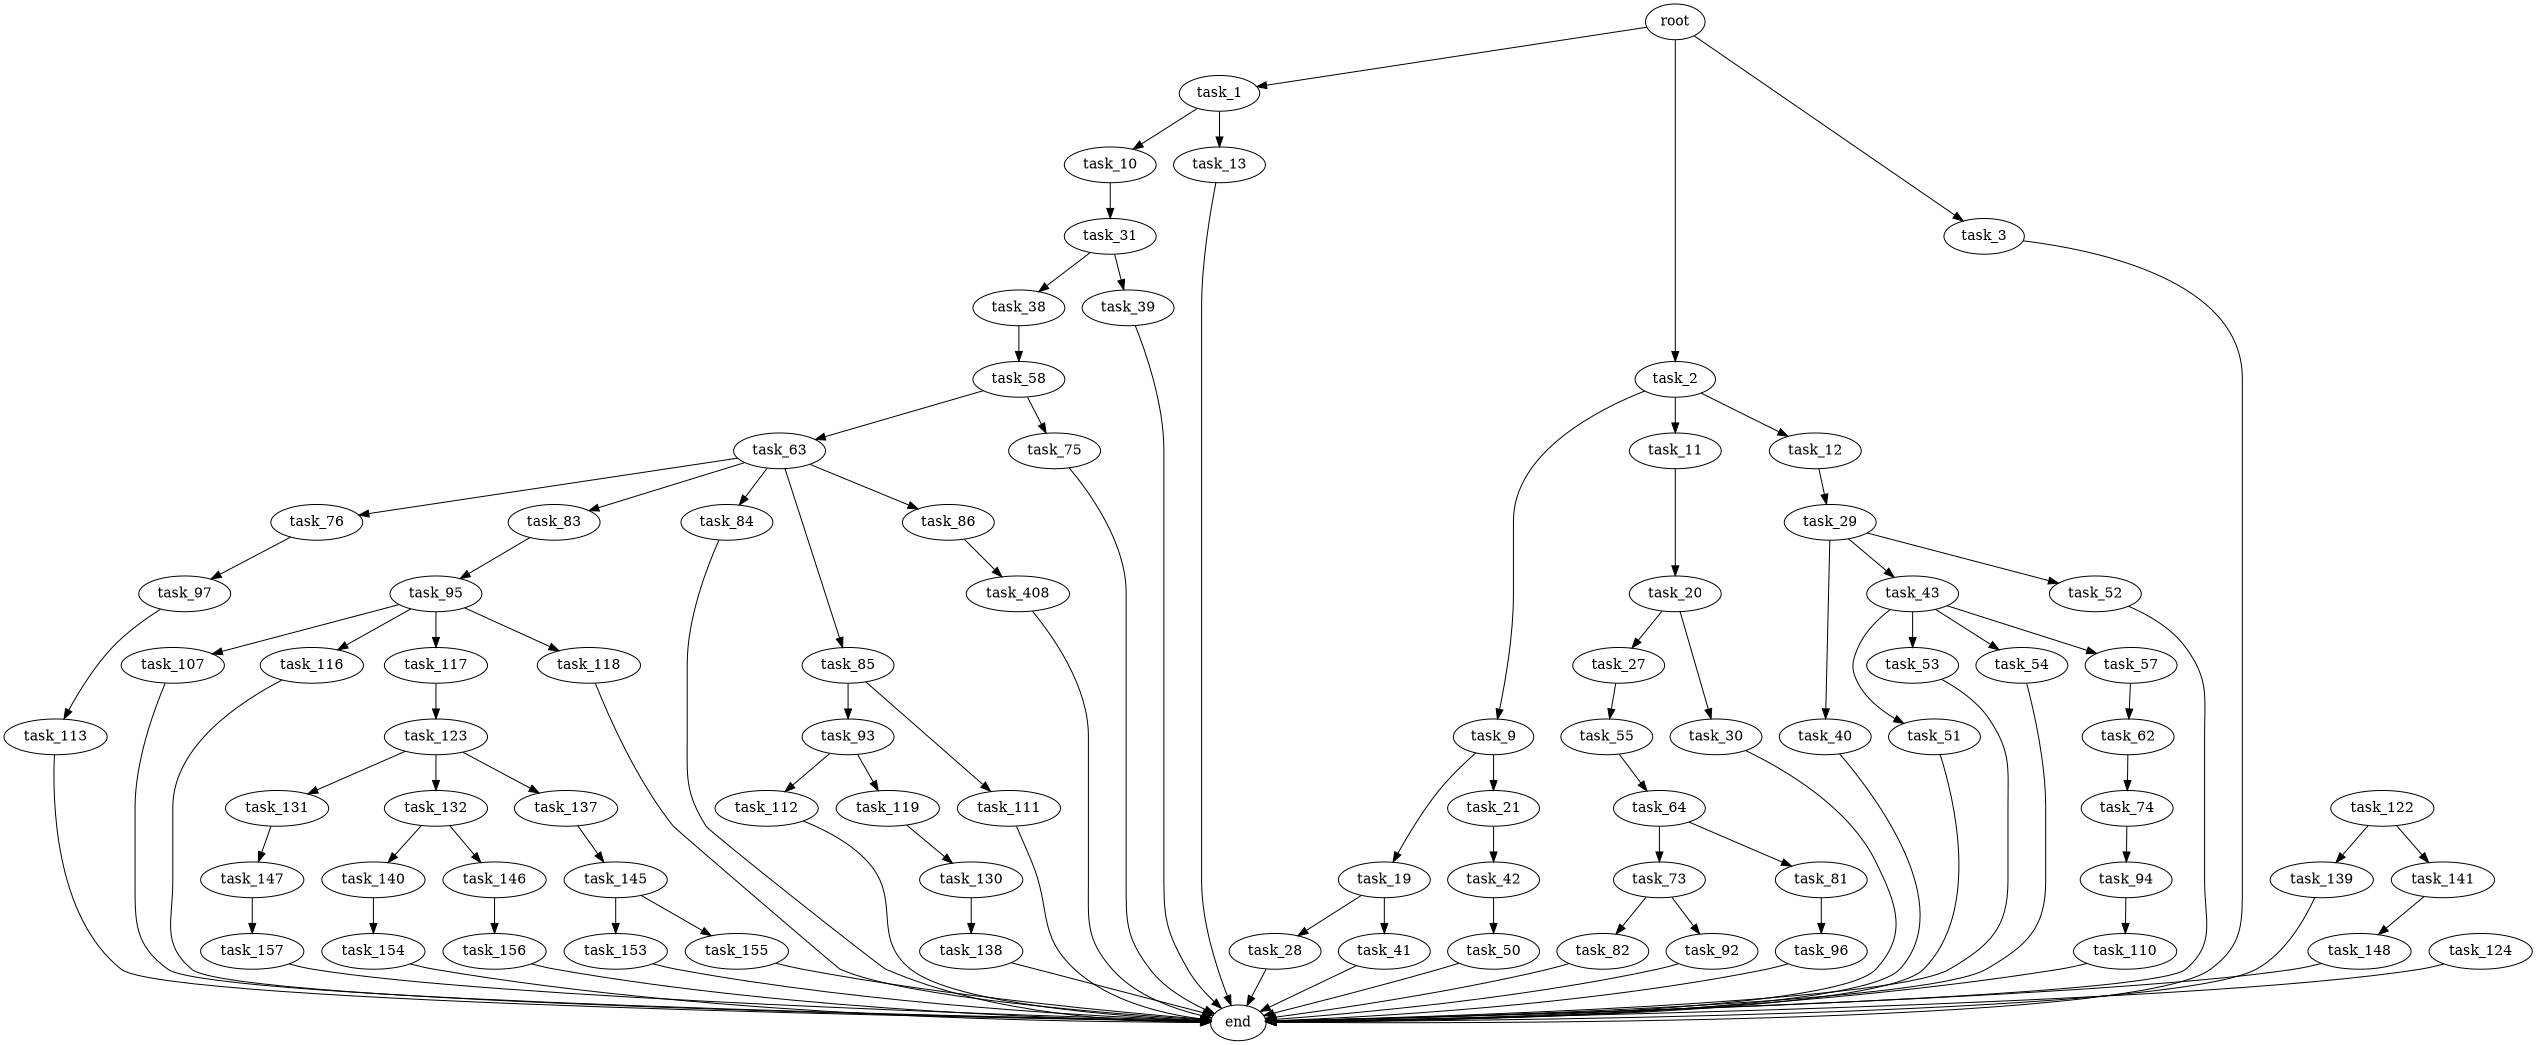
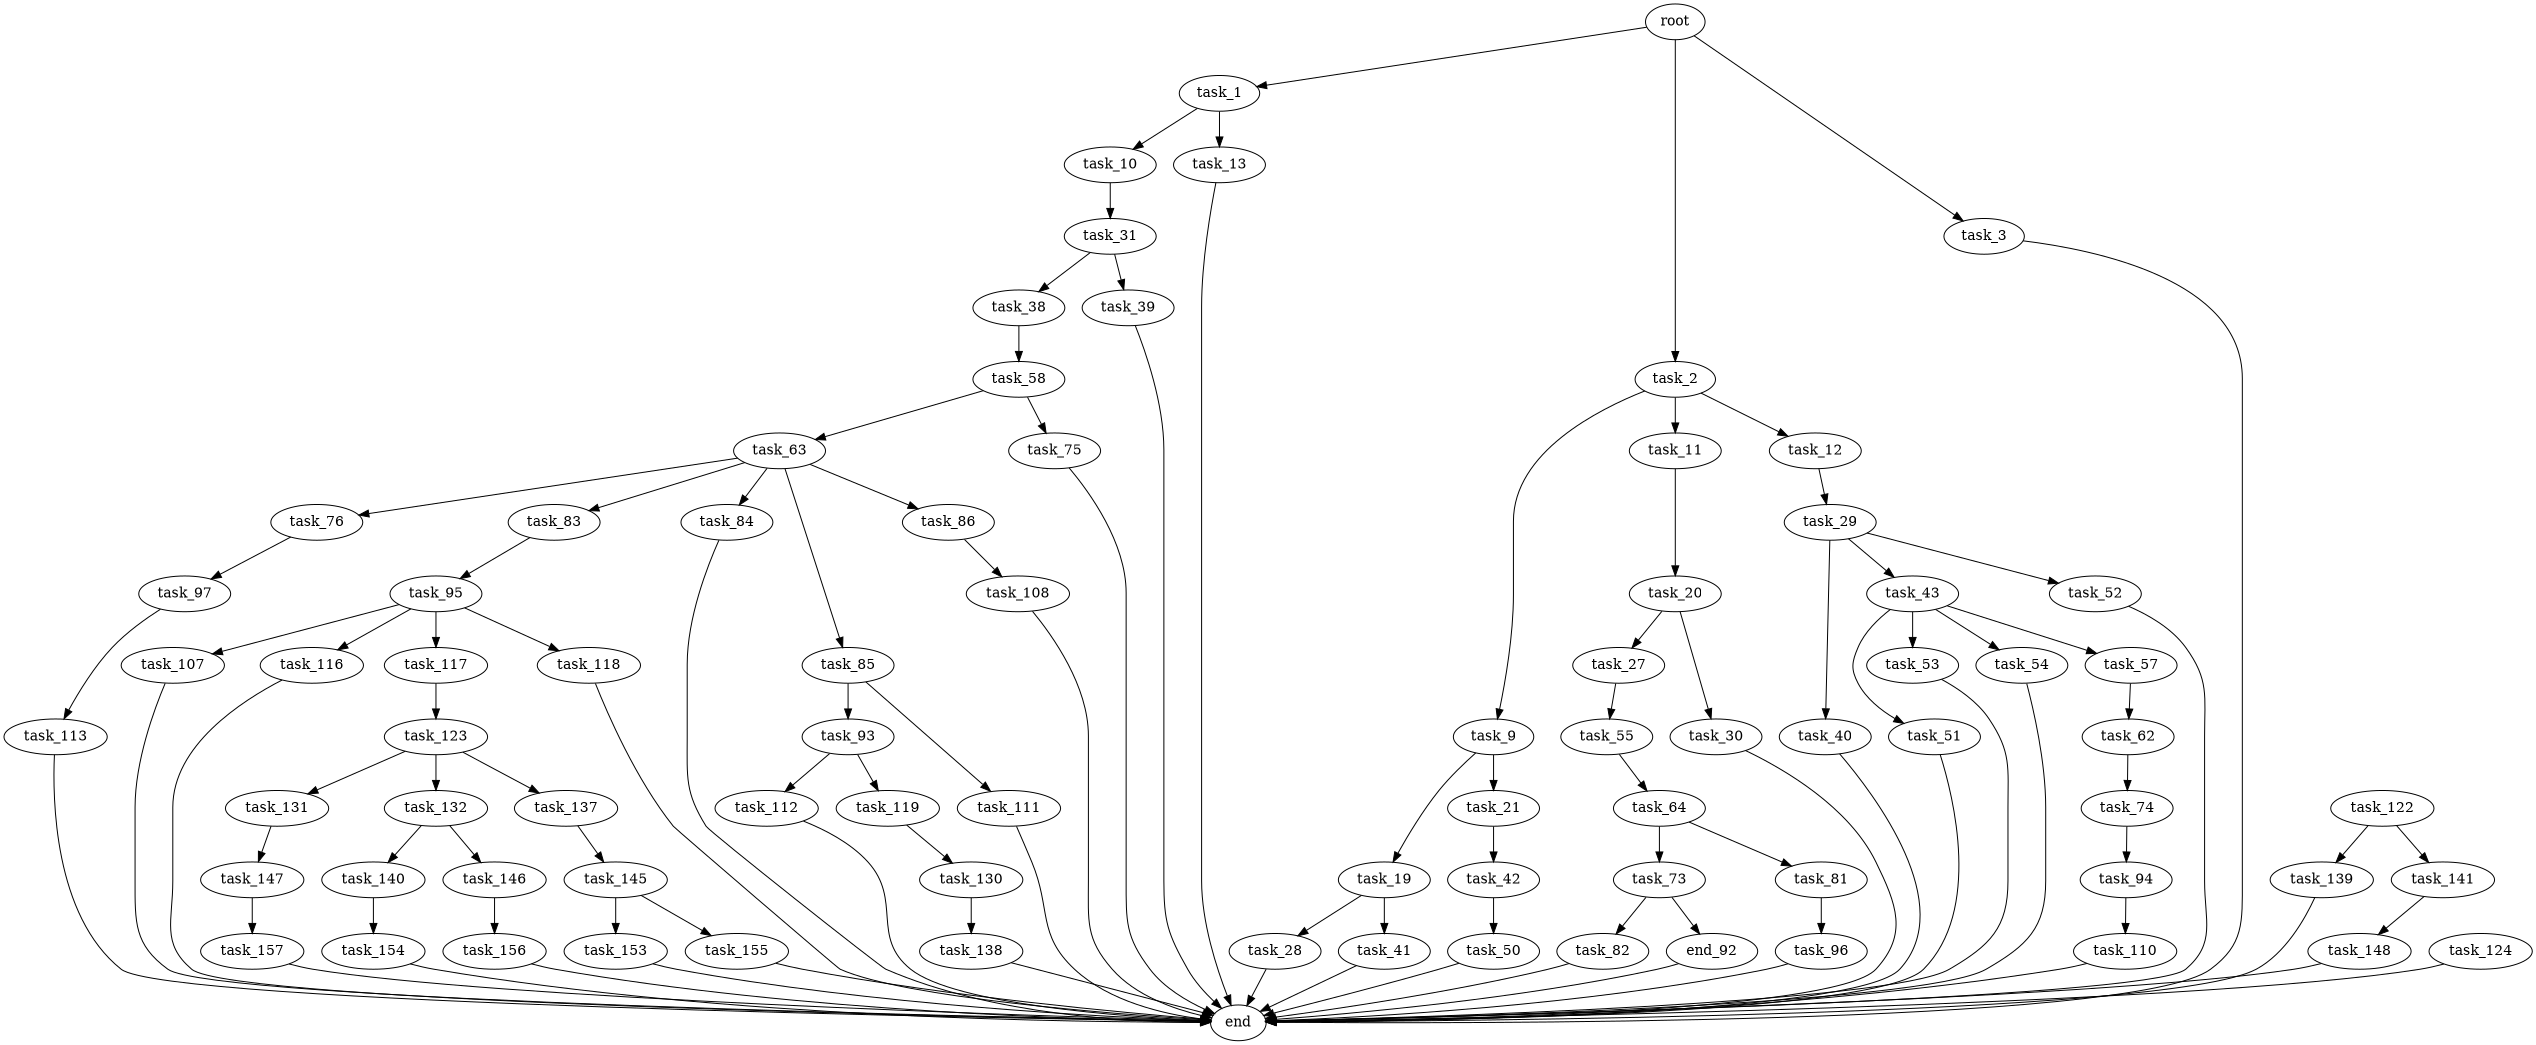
node "task_408": label "task_408" -> "task_108"
node "task_92": label "task_92" -> "end_92"
